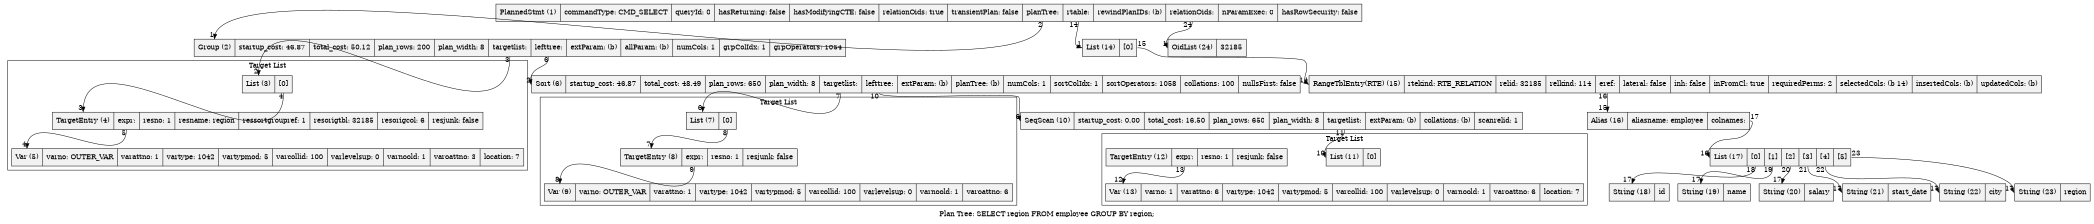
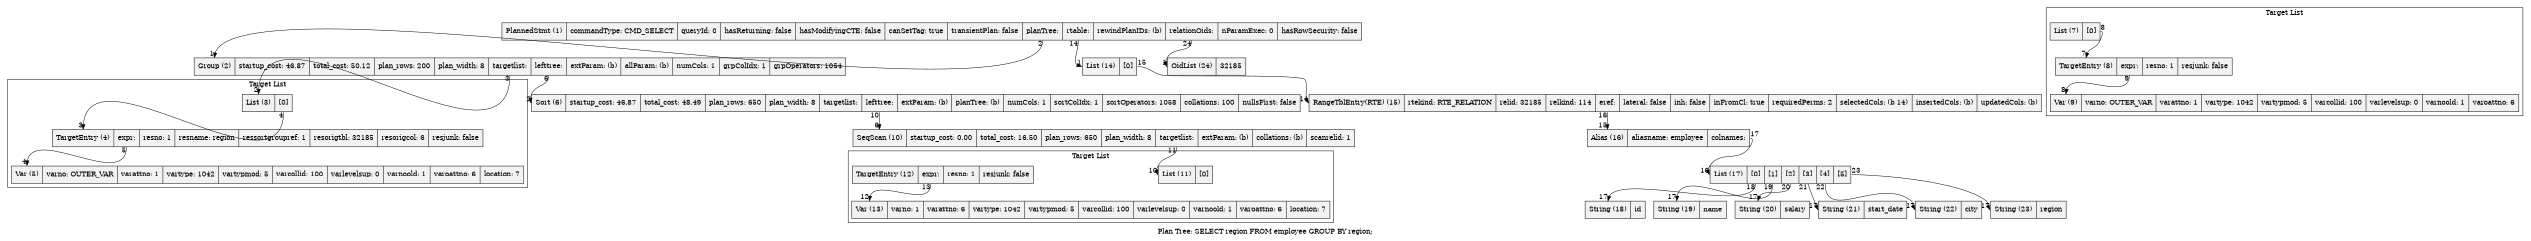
node "PlannedStmt (1)": text "relationOids: true" -> "canSetTag: true"
edge "Sort (6)" -> "List (7)": removed
node "Var (5)": text "varoattno: 3" -> "varoattno: 6"
